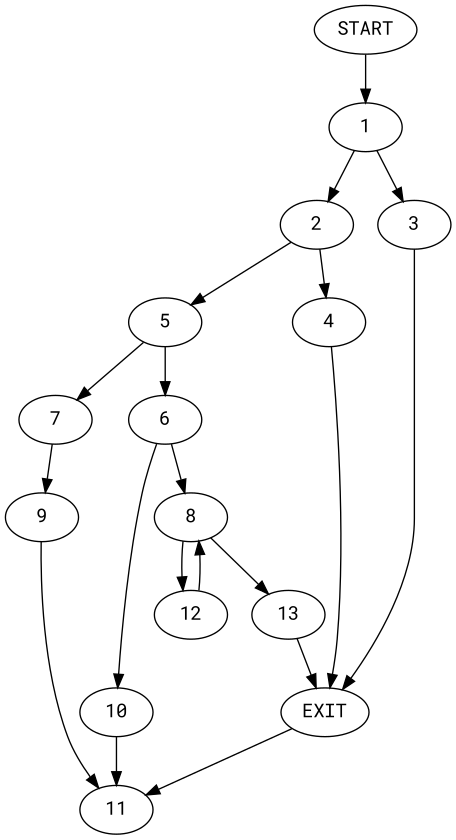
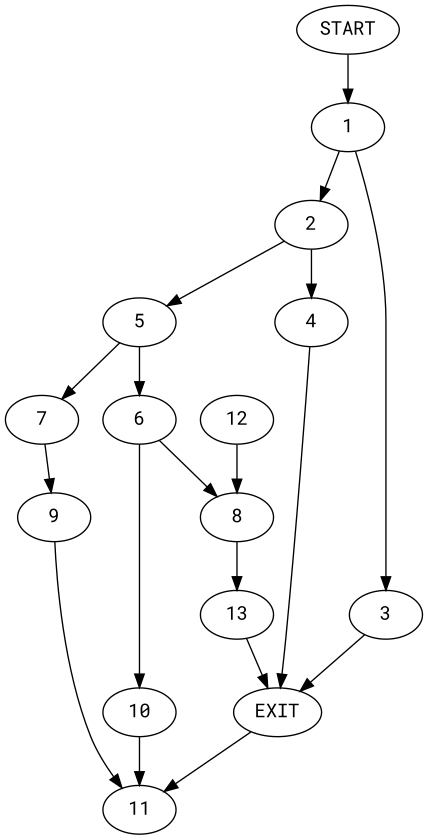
edge "8" -> "12": removed
